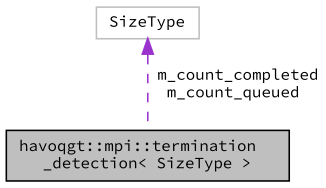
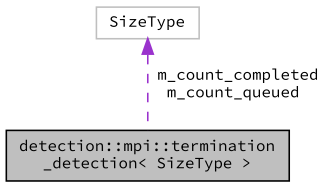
node "havoqgt::mpi::termination _detection< SizeType >": label "havoqgt::mpi::termination _detection< SizeType >" -> "detection::mpi::termination _detection< SizeType >"
